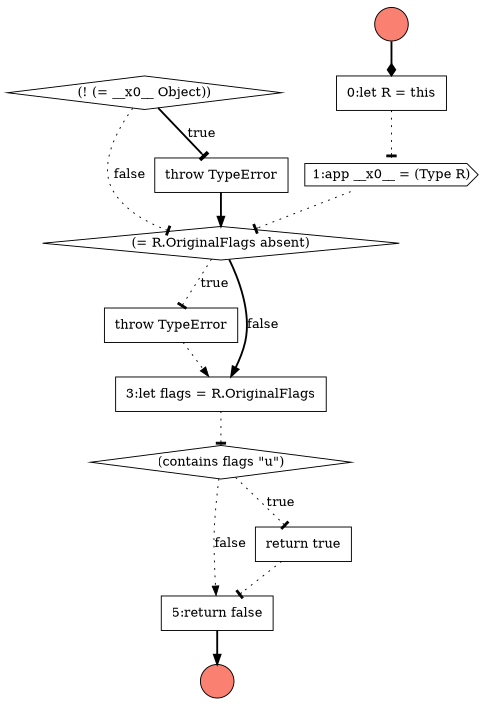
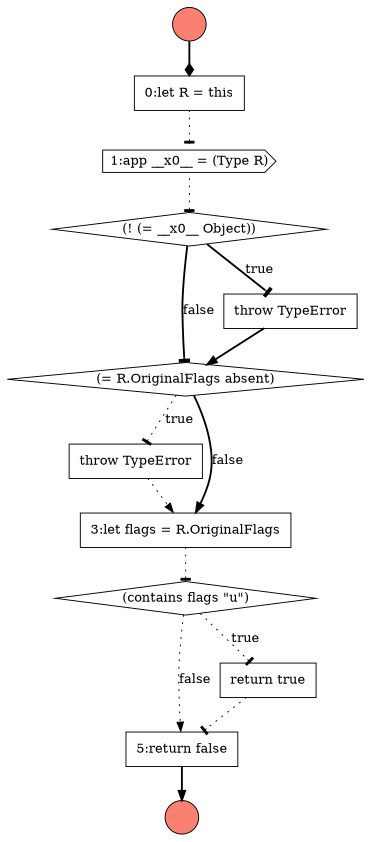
edge "(! (= __x0__ Object))" -> "(= R.OriginalFlags absent)": style dotted -> bold
edge "1:app __x0__ = (Type R)" -> "(= R.OriginalFlags absent)": now "1:app __x0__ = (Type R)" -> "(! (= __x0__ Object))"
